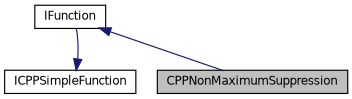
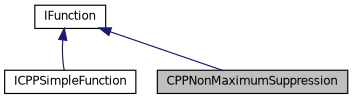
edge "IFunction" -> "ICPPSimpleFunction": reversed
